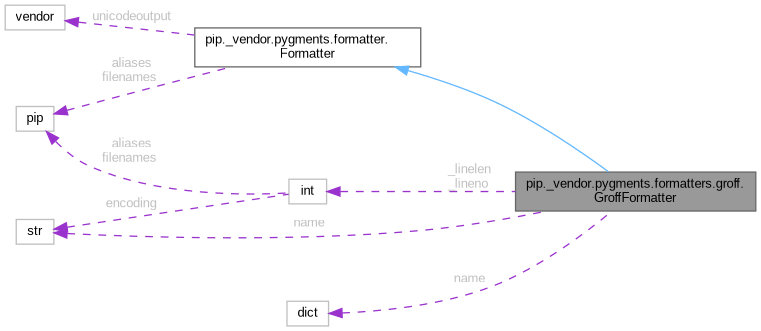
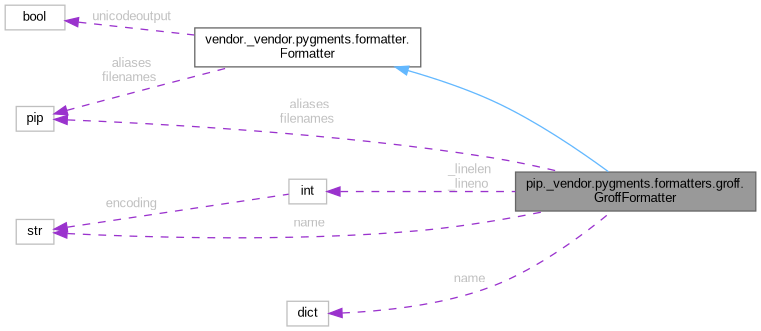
node "vendor": label "vendor" -> "bool"
node "pip._vendor.pygments.formatter. Formatter": label "pip._vendor.pygments.formatter. Formatter" -> "vendor._vendor.pygments.formatter. Formatter"
edge "int" -> "pip": now "pip._vendor.pygments.formatters.groff. GroffFormatter" -> "pip"
